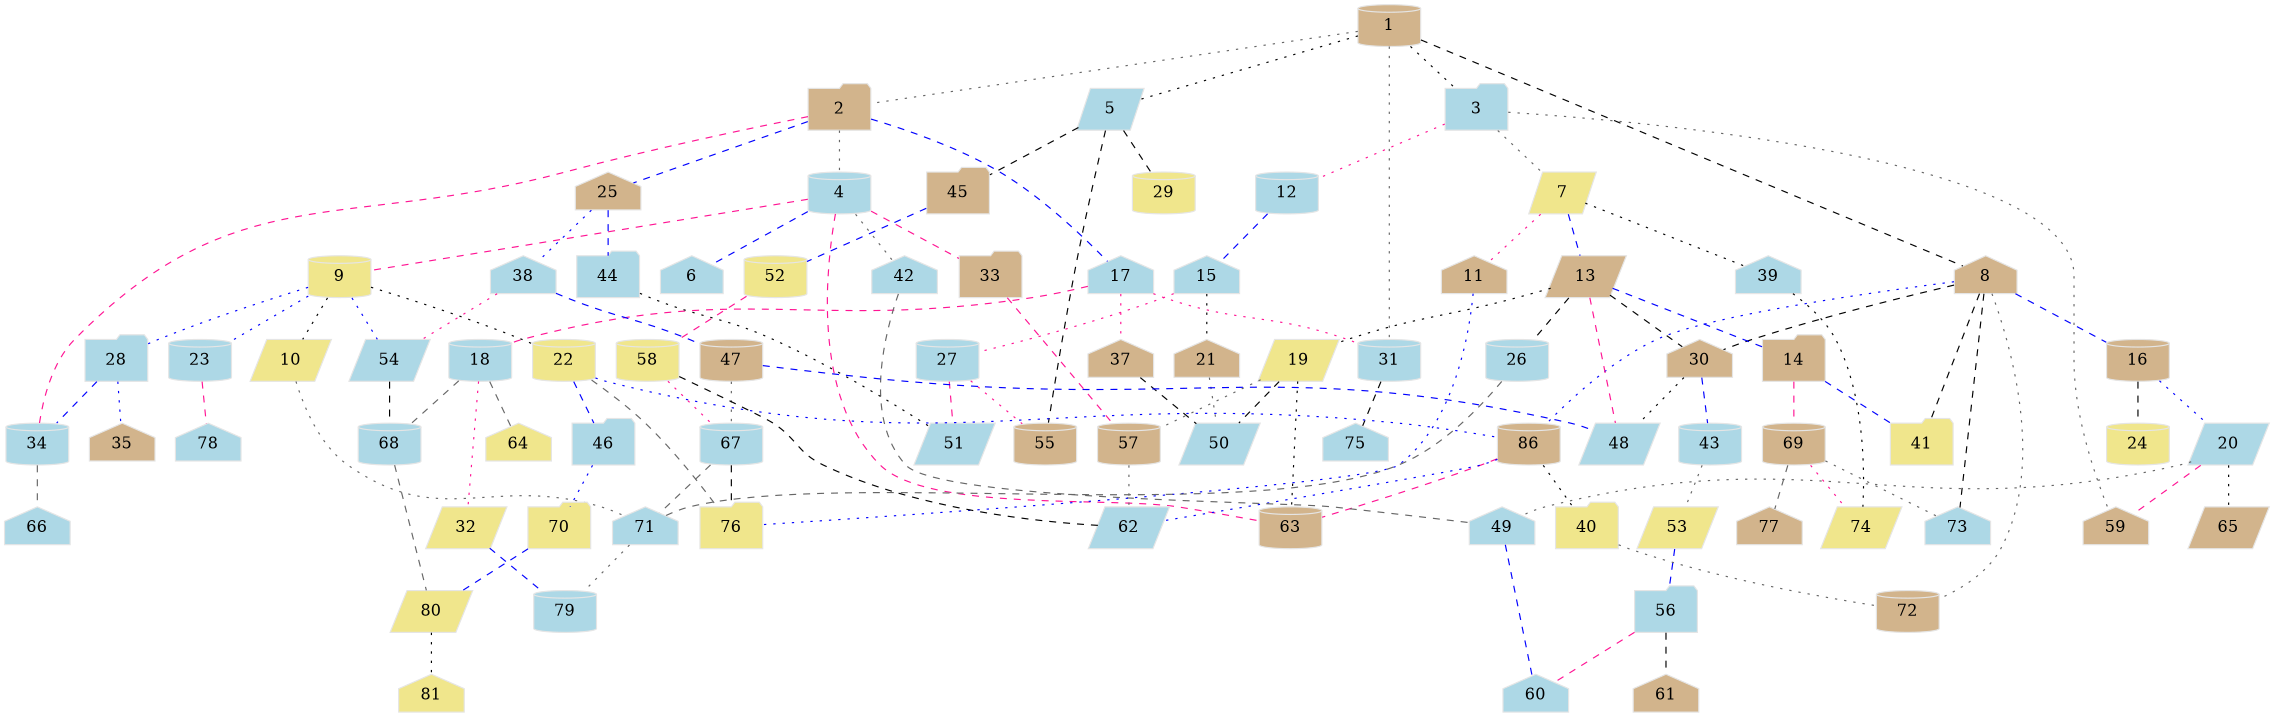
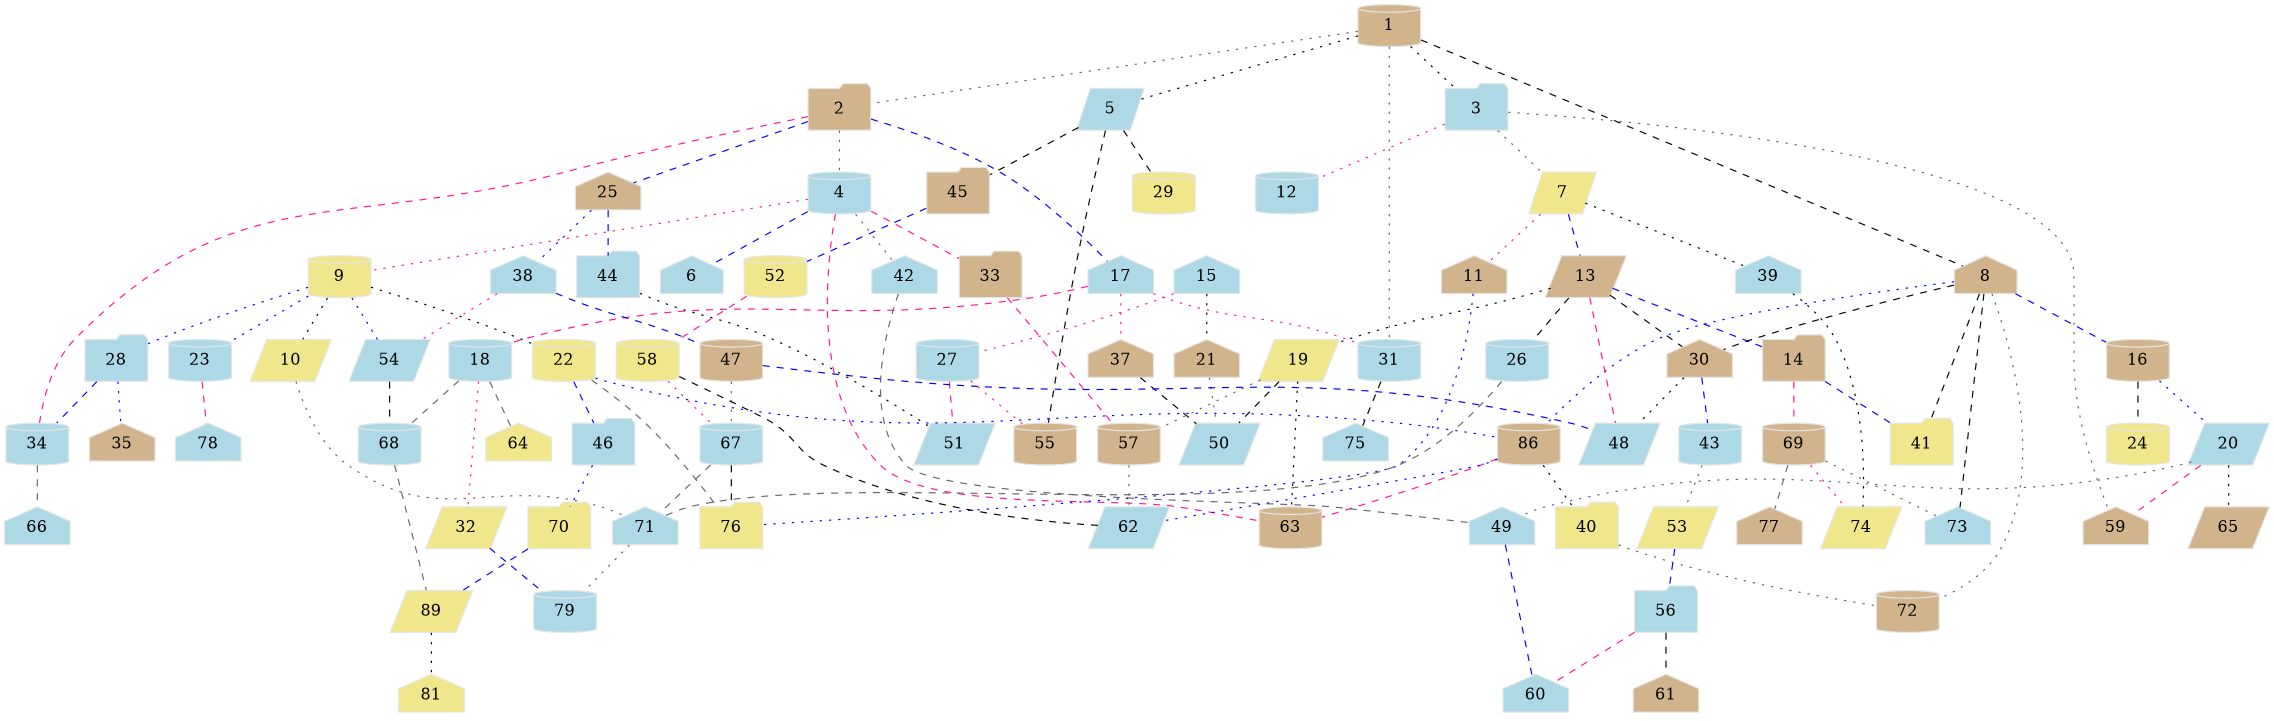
edge "4" -- "9": style dashed -> dotted
edge "12" -- "15": removed
node "80": label "80" -> "89"
